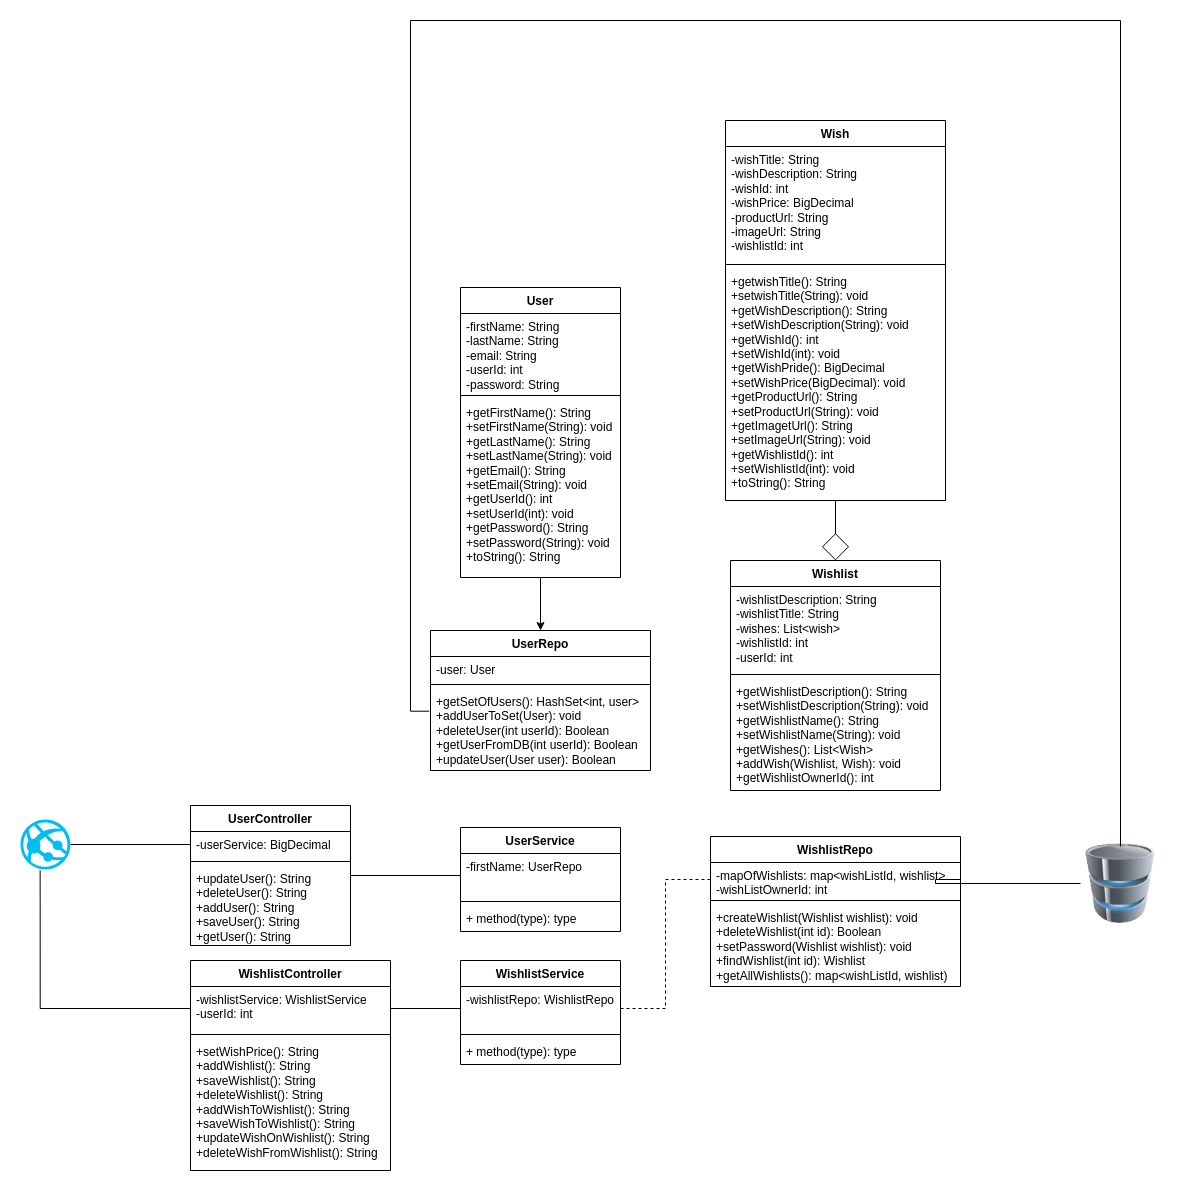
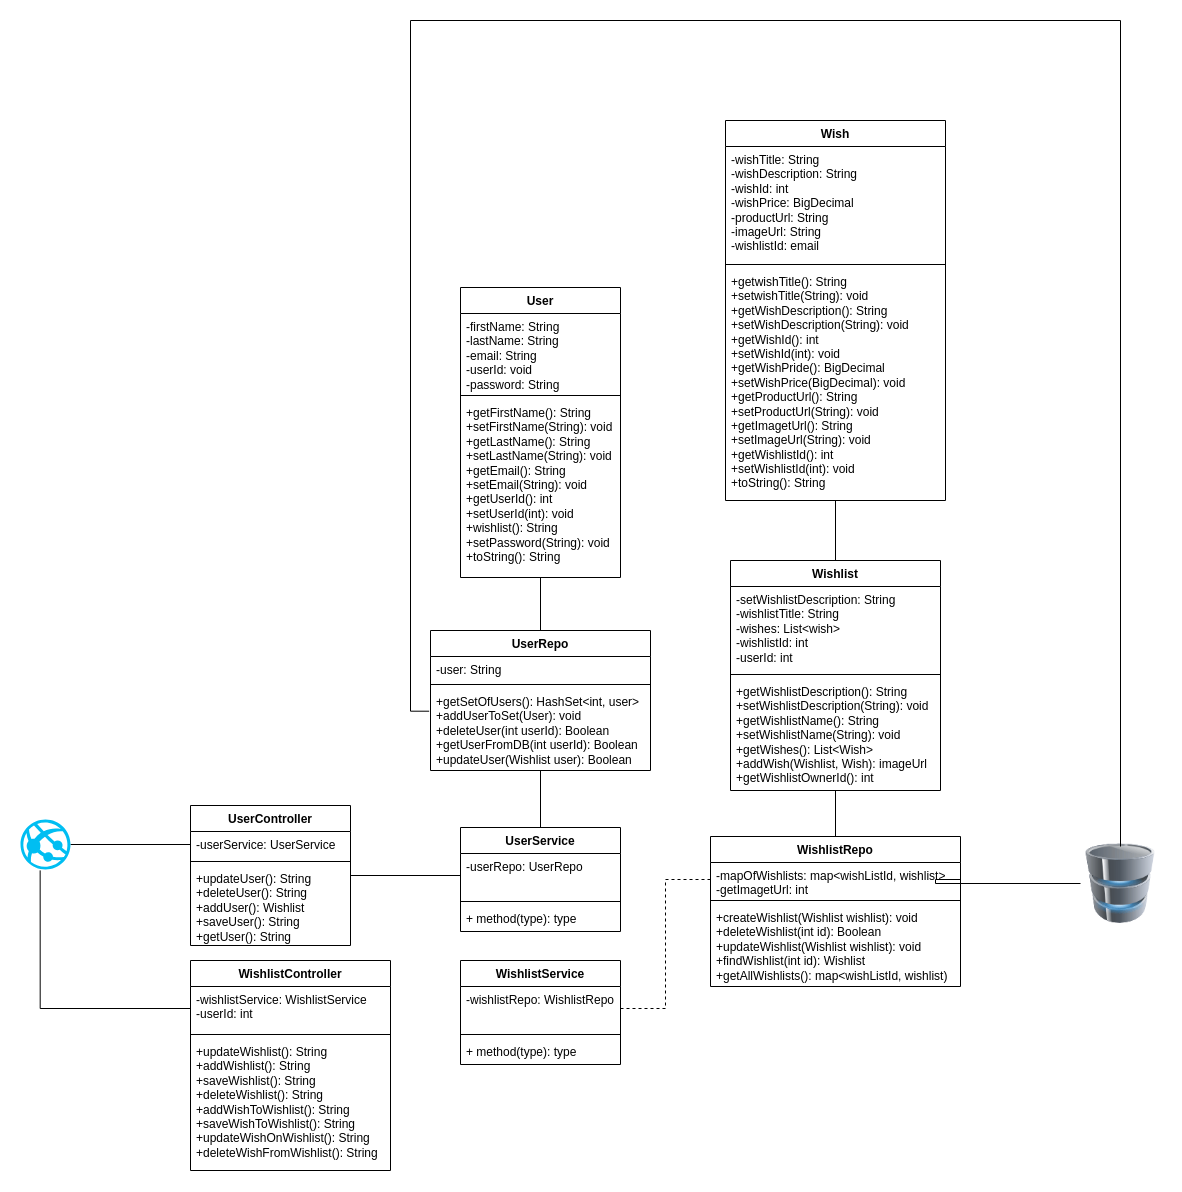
node "-wishTitle: String -wishDescription: String -wishId: int -wishPrice: BigDecimal -productUrl: String -imageUrl: String -wishlistId: int": label "-wishTitle: String -wishDescription: String -wishId: int -wishPrice: BigDecimal -productUrl: String -imageUrl: String -wishlistId: int" -> "-wishTitle: String -wishDescription: String -wishId: int -wishPrice: BigDecimal -productUrl: String -imageUrl: String -wishlistId: email"
node "-firstName: String -lastName: String -email: String -userId: int -password: String": label "-firstName: String -lastName: String -email: String -userId: int -password: String" -> "-firstName: String -lastName: String -email: String -userId: void -password: String"
node "+getFirstName(): String +setFirstName(String): void +getLastName(): String +setLastName(String): void +getEmail(): String +setEmail(String): void +getUserId(): int +setUserId(int): void +getPassword(): String +setPassword(String): void +toString(): String": label "+getFirstName(): String +setFirstName(String): void +getLastName(): String +setLastName(String): void +getEmail(): String +setEmail(String): void +getUserId(): int +setUserId(int): void +getPassword(): String +setPassword(String): void +toString(): String" -> "+getFirstName(): String +setFirstName(String): void +getLastName(): String +setLastName(String): void +getEmail(): String +setEmail(String): void +getUserId(): int +setUserId(int): void +wishlist(): String +setPassword(String): void +toString(): String"
edge "Wish" -> "Wishlist": arrowhead diamond -> none
edge "User" -> "UserRepo": arrowhead classic -> none
node "-wishlistDescription: String -wishlistTitle: String -wishes: List<wish> -wishlistId: int -userId: int": label "-wishlistDescription: String -wishlistTitle: String -wishes: List<wish> -wishlistId: int -userId: int" -> "-setWishlistDescription: String -wishlistTitle: String -wishes: List<wish> -wishlistId: int -userId: int"
node "-user: User": label "-user: User" -> "-user: String"
node "+getWishlistDescription(): String +setWishlistDescription(String): void +getWishlistName(): String +setWishlistName(String): void +getWishes(): List<Wish> +addWish(Wishlist, Wish): void +getWishlistOwnerId(): int": label "+getWishlistDescription(): String +setWishlistDescription(String): void +getWishlistName(): String +setWishlistName(String): void +getWishes(): List<Wish> +addWish(Wishlist, Wish): void +getWishlistOwnerId(): int" -> "+getWishlistDescription(): String +setWishlistDescription(String): void +getWishlistName(): String +setWishlistName(String): void +getWishes(): List<Wish> +addWish(Wishlist, Wish): imageUrl +getWishlistOwnerId(): int"
node "+getSetOfUsers(): HashSet<int, user> +addUserToSet(User): void +deleteUser(int userId): Boolean +getUserFromDB(int userId): Boolean +updateUser(User user): Boolean": label "+getSetOfUsers(): HashSet<int, user> +addUserToSet(User): void +deleteUser(int userId): Boolean +getUserFromDB(int userId): Boolean +updateUser(User user): Boolean" -> "+getSetOfUsers(): HashSet<int, user> +addUserToSet(User): void +deleteUser(int userId): Boolean +getUserFromDB(int userId): Boolean +updateUser(Wishlist user): Boolean"
edge "UserRepo" -- "UserService": added
edge "Wishlist" -- "WishlistRepo": added
node "-userService: BigDecimal": label "-userService: BigDecimal" -> "-userService: UserService"
node "-firstName: UserRepo": label "-firstName: UserRepo" -> "-userRepo: UserRepo"
node "-mapOfWishlists: map<wishListId, wishlist> -wishListOwnerId: int": label "-mapOfWishlists: map<wishListId, wishlist> -wishListOwnerId: int" -> "-mapOfWishlists: map<wishListId, wishlist> -getImagetUrl: int"
node "+updateUser(): String +deleteUser(): String +addUser(): String +saveUser(): String +getUser(): String": label "+updateUser(): String +deleteUser(): String +addUser(): String +saveUser(): String +getUser(): String" -> "+updateUser(): String +deleteUser(): String +addUser(): Wishlist +saveUser(): String +getUser(): String"
node "+createWishlist(Wishlist wishlist): void +deleteWishlist(int id): Boolean +setPassword(Wishlist wishlist): void +findWishlist(int id): Wishlist +getAllWishlists(): map<wishListId, wishlist)": label "+createWishlist(Wishlist wishlist): void +deleteWishlist(int id): Boolean +setPassword(Wishlist wishlist): void +findWishlist(int id): Wishlist +getAllWishlists(): map<wishListId, wishlist)" -> "+createWishlist(Wishlist wishlist): void +deleteWishlist(int id): Boolean +updateWishlist(Wishlist wishlist): void +findWishlist(int id): Wishlist +getAllWishlists(): map<wishListId, wishlist)"
edge "-wishlistService: WishlistService -userId: int" -- "-wishlistRepo: WishlistRepo": removed
node "+setWishPrice(): String +addWishlist(): String +saveWishlist(): String +deleteWishlist(): String +addWishToWishlist(): String +saveWishToWishlist(): String +updateWishOnWishlist(): String +deleteWishFromWishlist(): String": label "+setWishPrice(): String +addWishlist(): String +saveWishlist(): String +deleteWishlist(): String +addWishToWishlist(): String +saveWishToWishlist(): String +updateWishOnWishlist(): String +deleteWishFromWishlist(): String" -> "+updateWishlist(): String +addWishlist(): String +saveWishlist(): String +deleteWishlist(): String +addWishToWishlist(): String +saveWishToWishlist(): String +updateWishOnWishlist(): String +deleteWishFromWishlist(): String"
